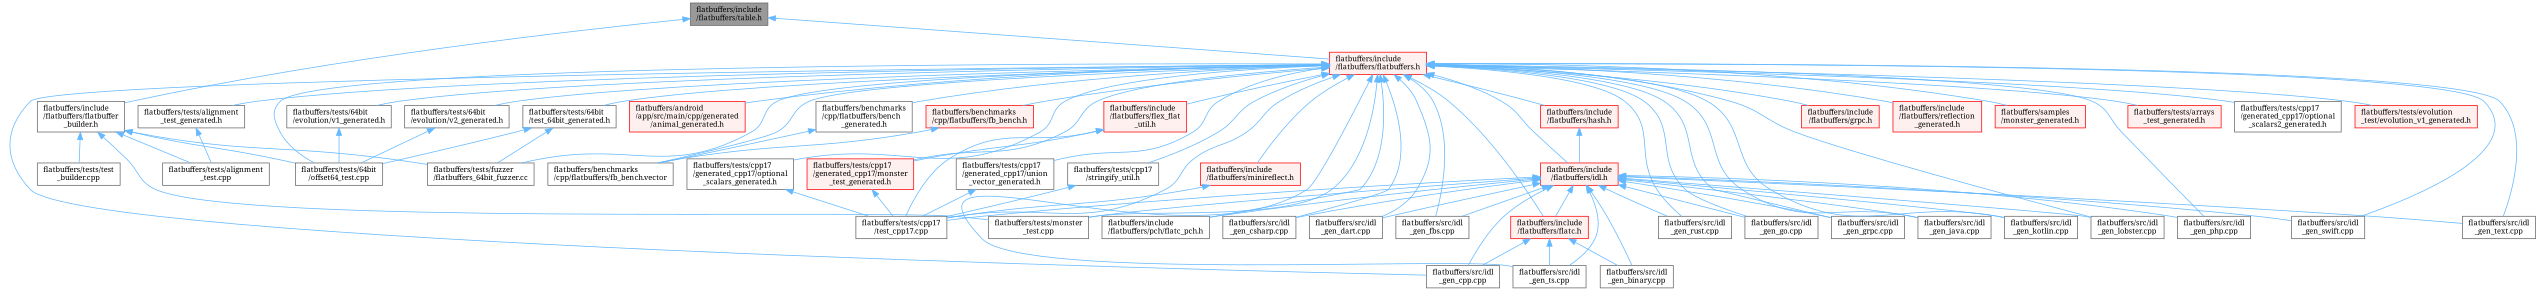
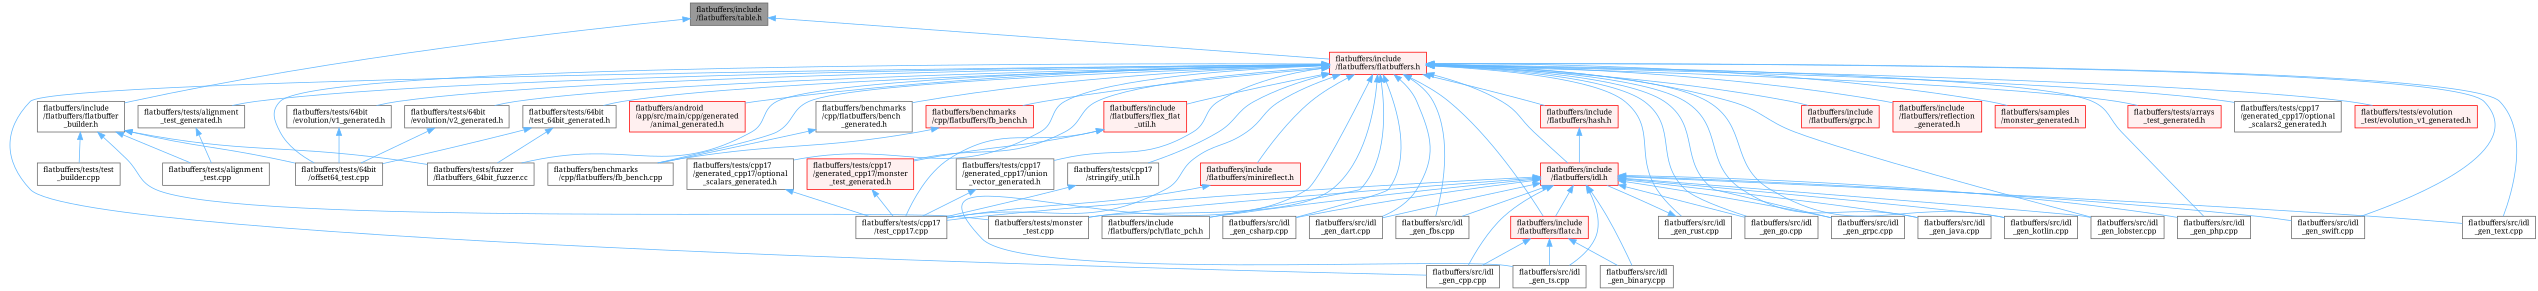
node "flatbuffers/benchmarks /cpp/flatbuffers/fb_bench.vector": label "flatbuffers/benchmarks /cpp/flatbuffers/fb_bench.vector" -> "flatbuffers/benchmarks /cpp/flatbuffers/fb_bench.cpp"
edge "flatbuffers/src/idl _gen_rust.cpp" -> "flatbuffers/include /flatbuffers/idl.h": reversed
